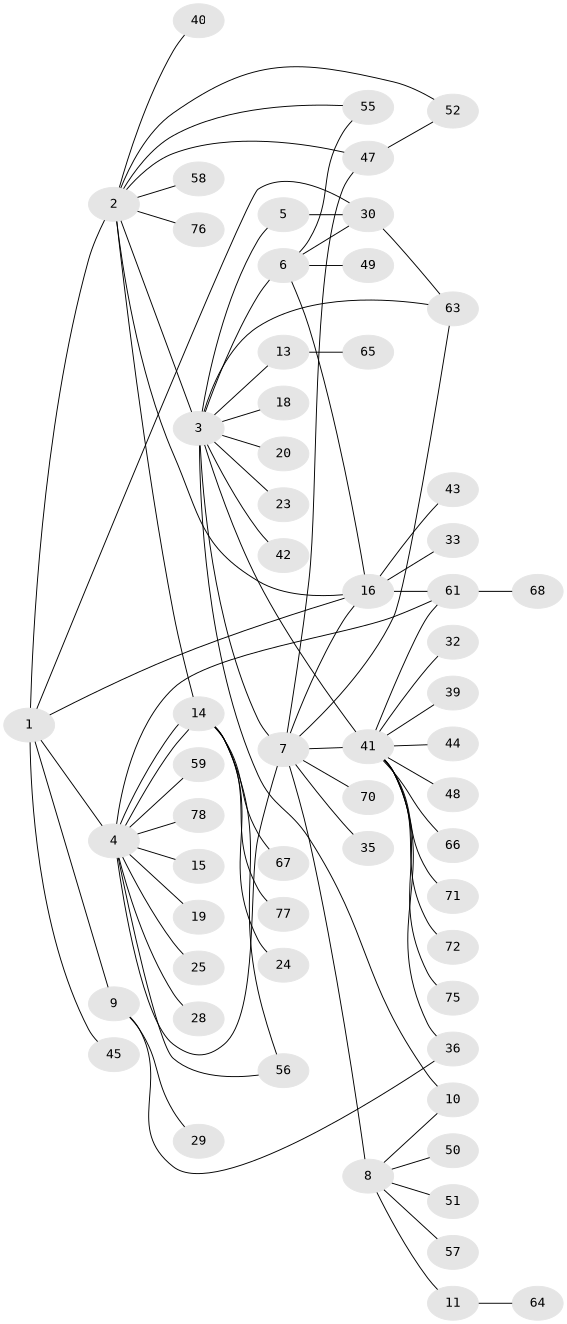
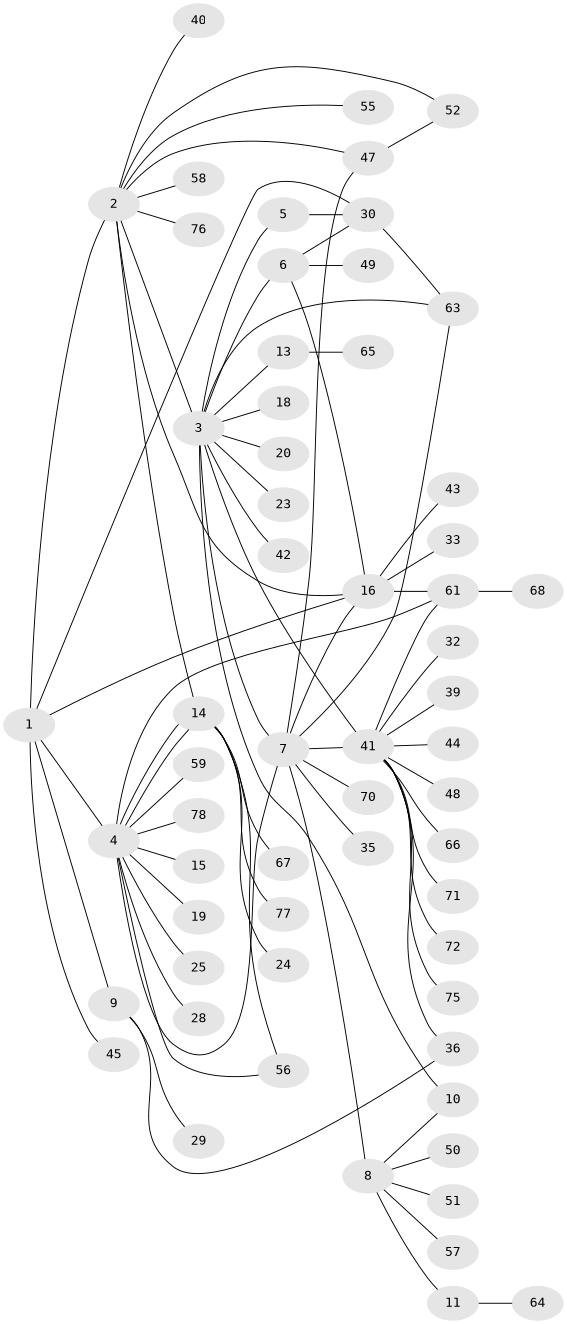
edge "55" -- "6": removed
